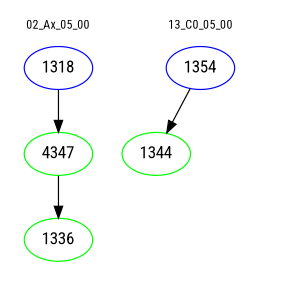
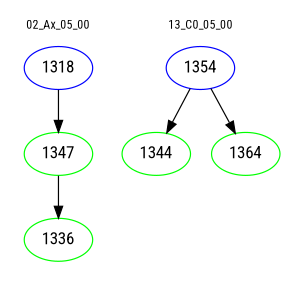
node "4347": label "4347" -> "1347"
node "1364": added
